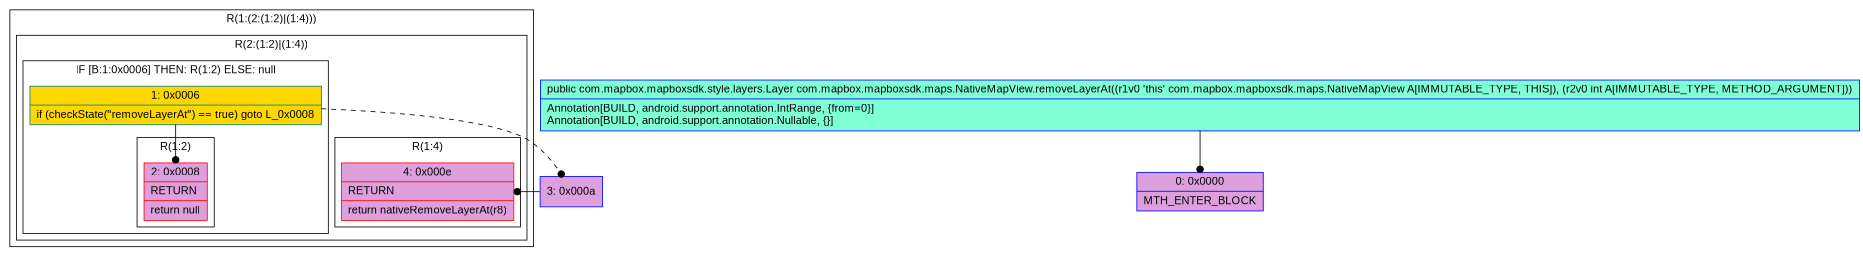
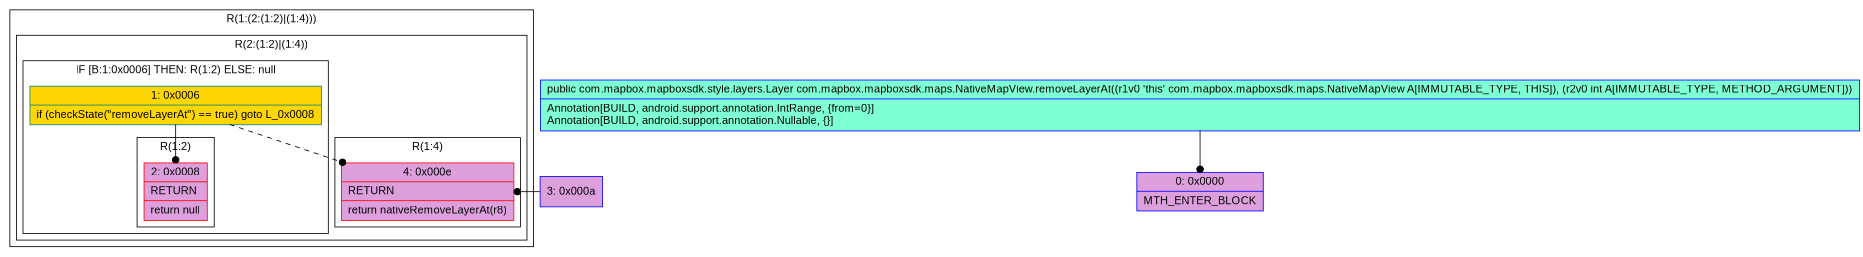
edge "1: 0x0006" -> "3: 0x000a": now "1: 0x0006" -> "4: 0x000e"
